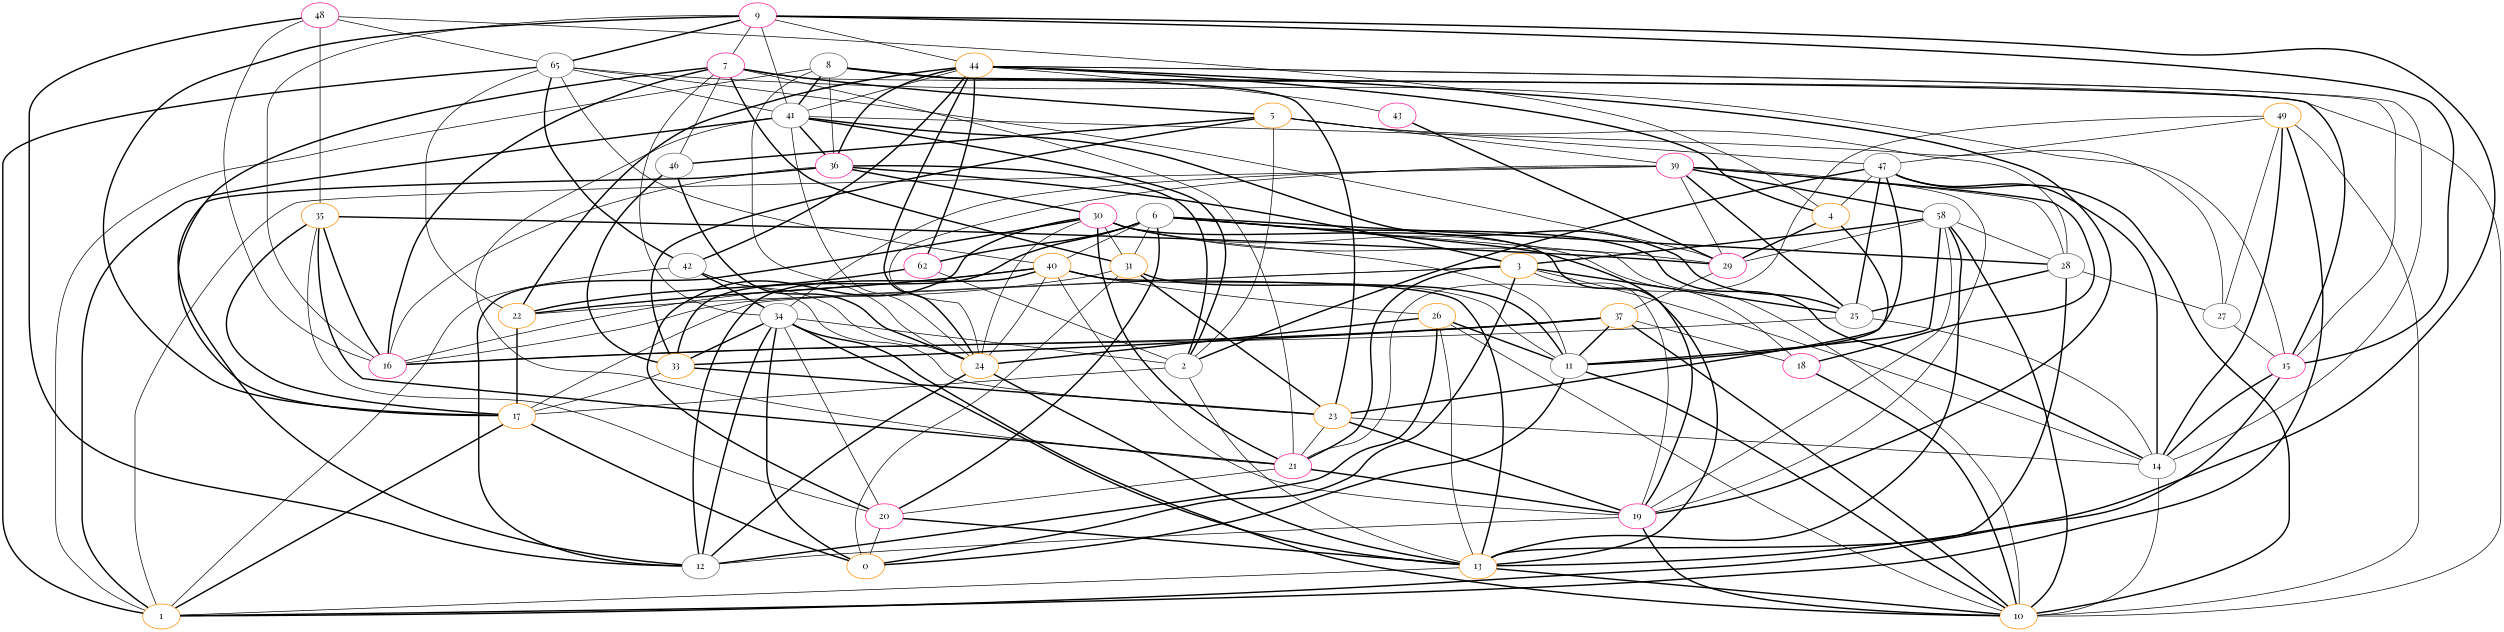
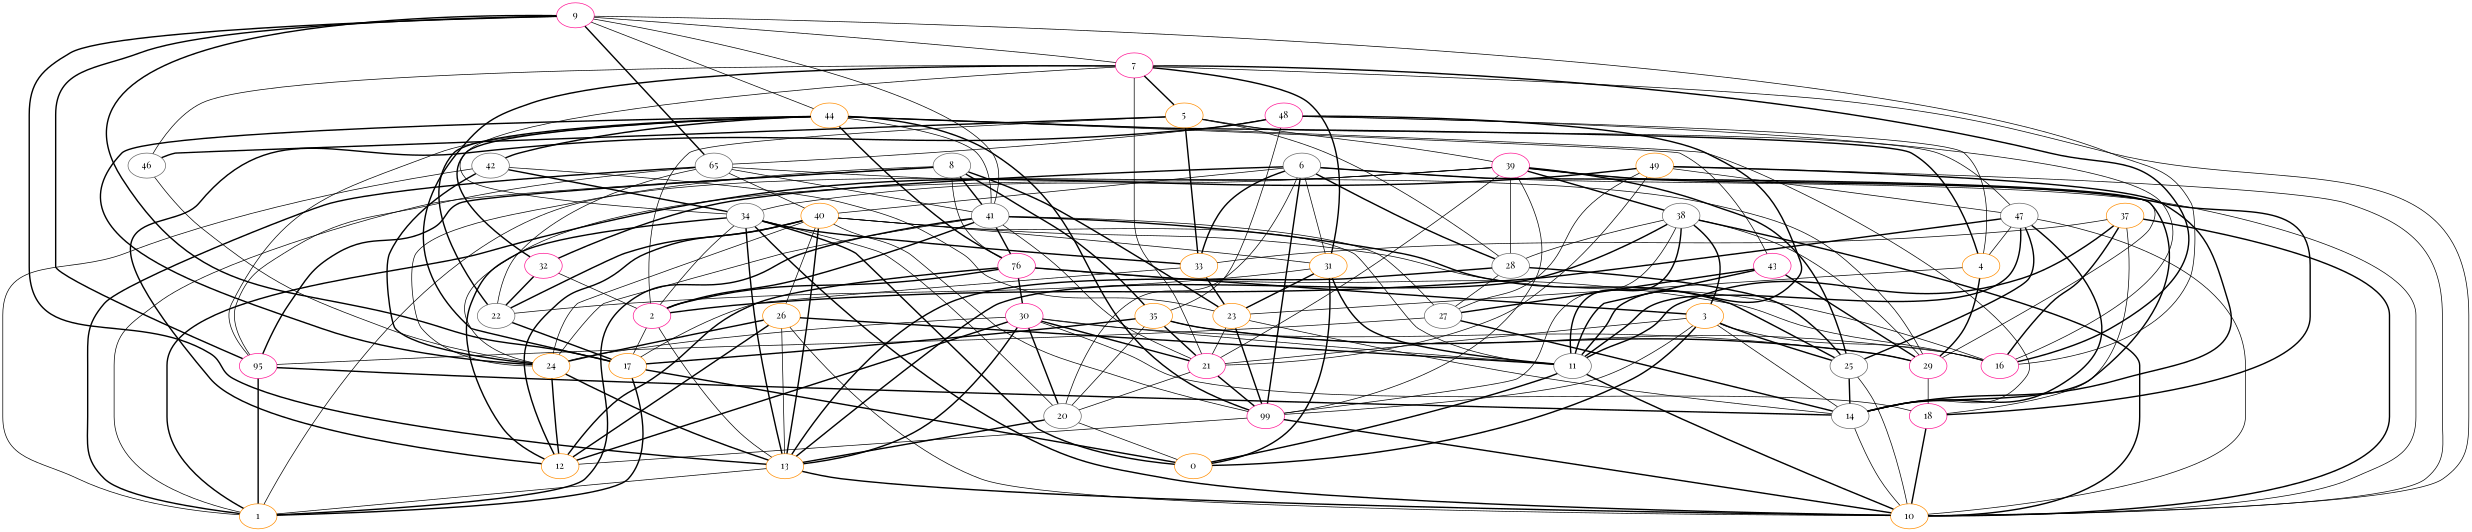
edge "48" -- "11": added
node "36": label "36" -> "76"
edge "65" -- "42": removed
node "58": label "58" -> "38"
edge "8" -- "35": added
edge "30" -- "31": now "40" -- "31"
node "62": label "62" -> "32"
edge "46" -- "33": removed
edge "39" -- "21": added
edge "3" -- "17": removed
edge "35" -- "16": style bold -> solid
edge "29" -- "37": now "29" -- "18"
edge "43" -- "27": added
edge "43" -- "11": added
edge "46" -- "24": style bold -> solid
edge "42" -- "24": style solid -> bold
node "22": color darkorange -> gray40
edge "25" -- "16": now "25" -- "10"
edge "3" -- "21": style bold -> solid
edge "37" -- "33": style bold -> solid
edge "25" -- "14": style solid -> bold
edge "27" -- "14": added
node "2": color gray40 -> deeppink
node "15": label "15" -> "95"
edge "4" -- "23": style bold -> solid
edge "47" -- "10": style bold -> solid
edge "6" -- "20": style bold -> solid
edge "31" -- "0": style solid -> bold
node "20": color deeppink -> gray40
node "19": label "19" -> "99"
node "12": color gray40 -> darkorange
